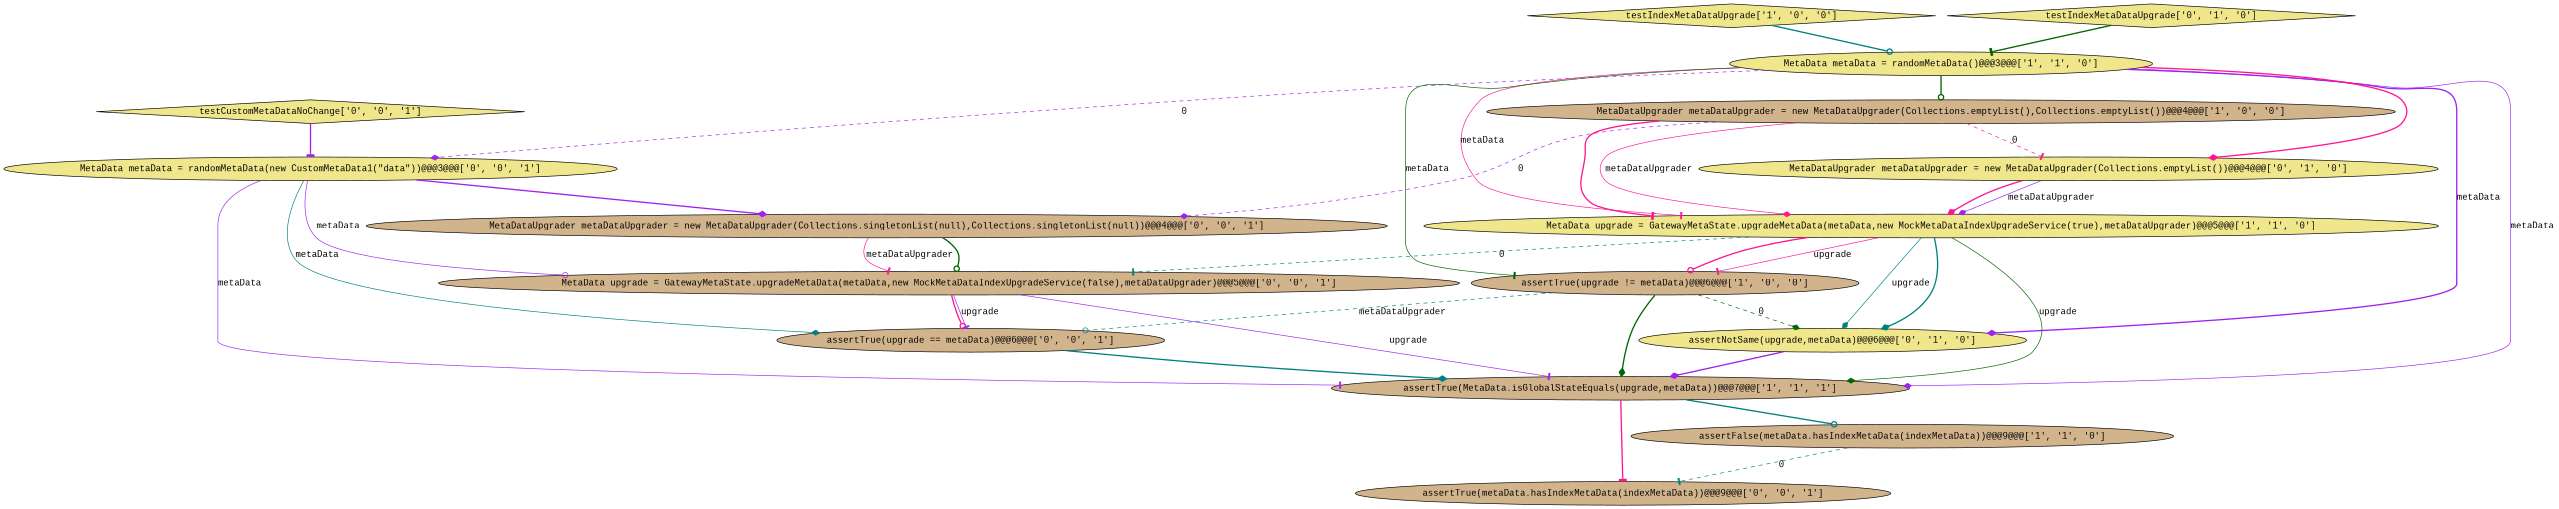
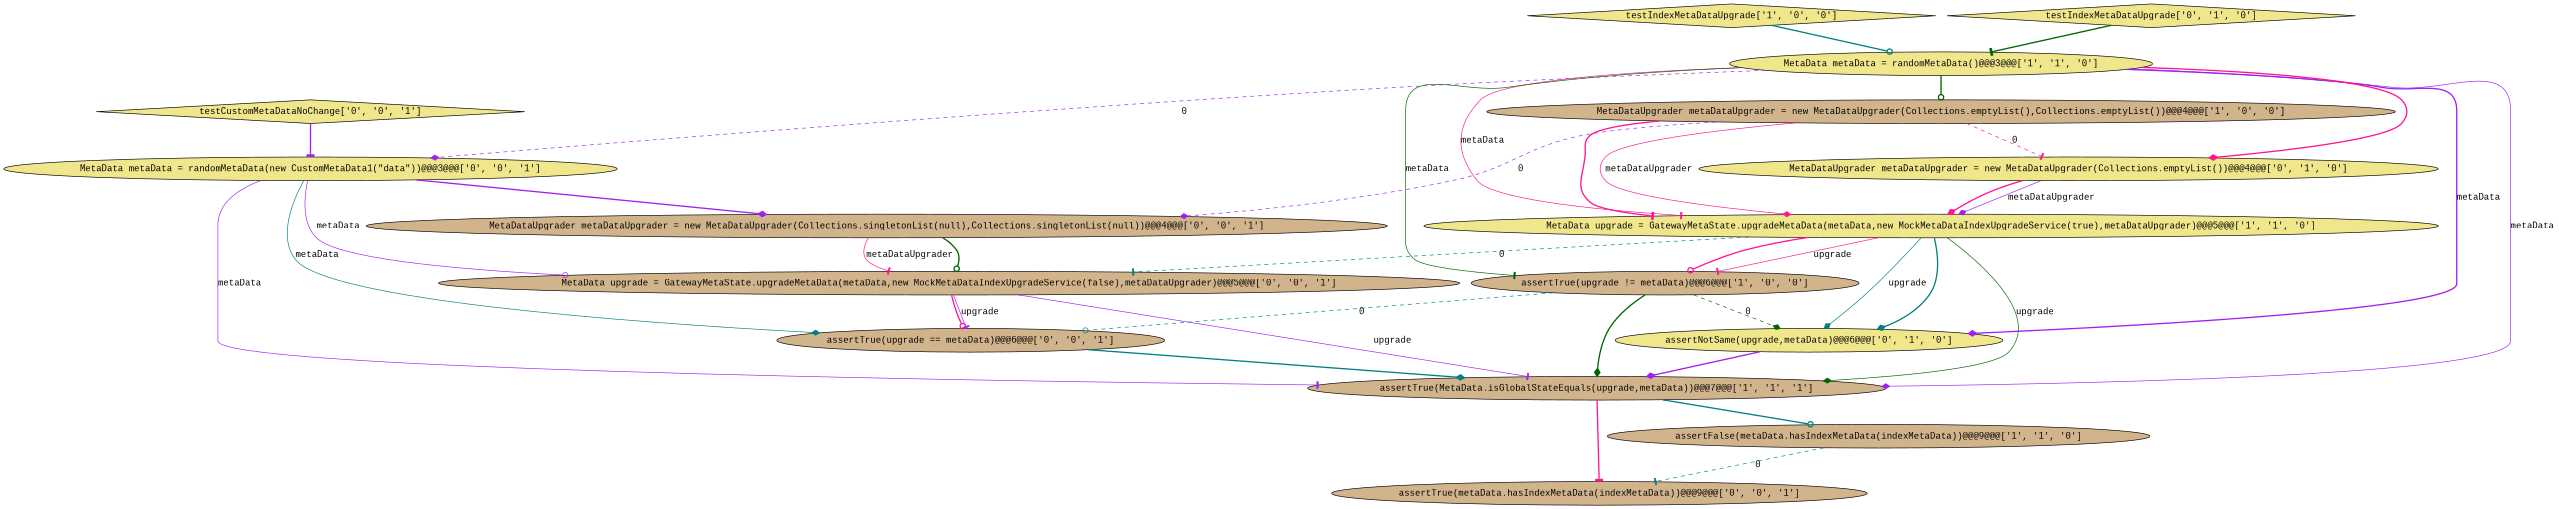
edge "assertTrue(upgrade != metaData)@@@6@@@['1', '0', '0']" -> "assertTrue(upgrade == metaData)@@@6@@@['0', '0', '1']": label "metaDataUpgrader" -> "0"
